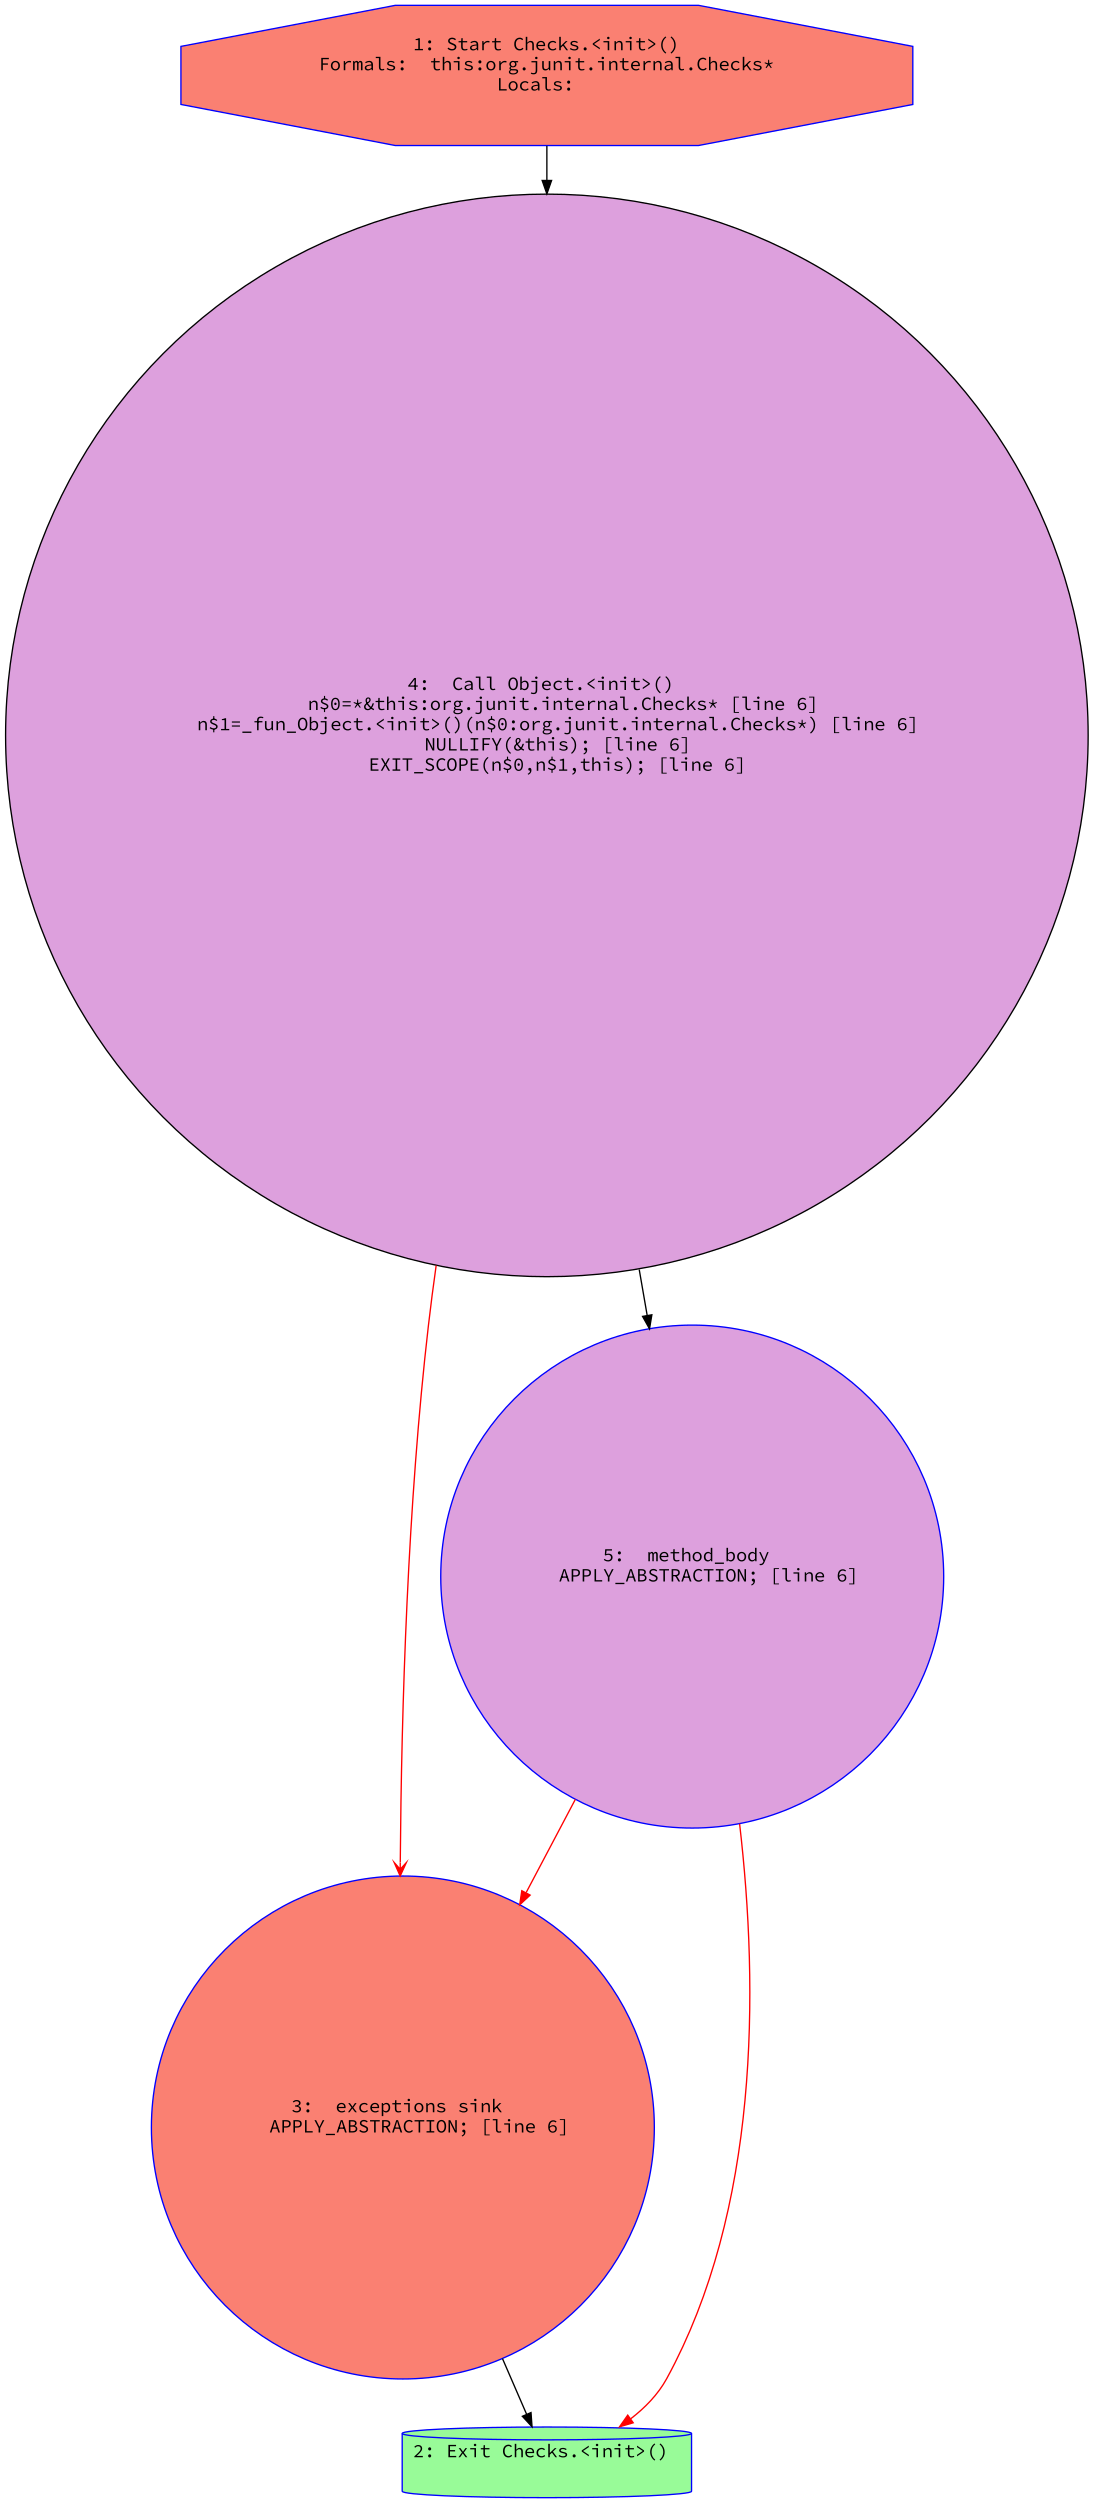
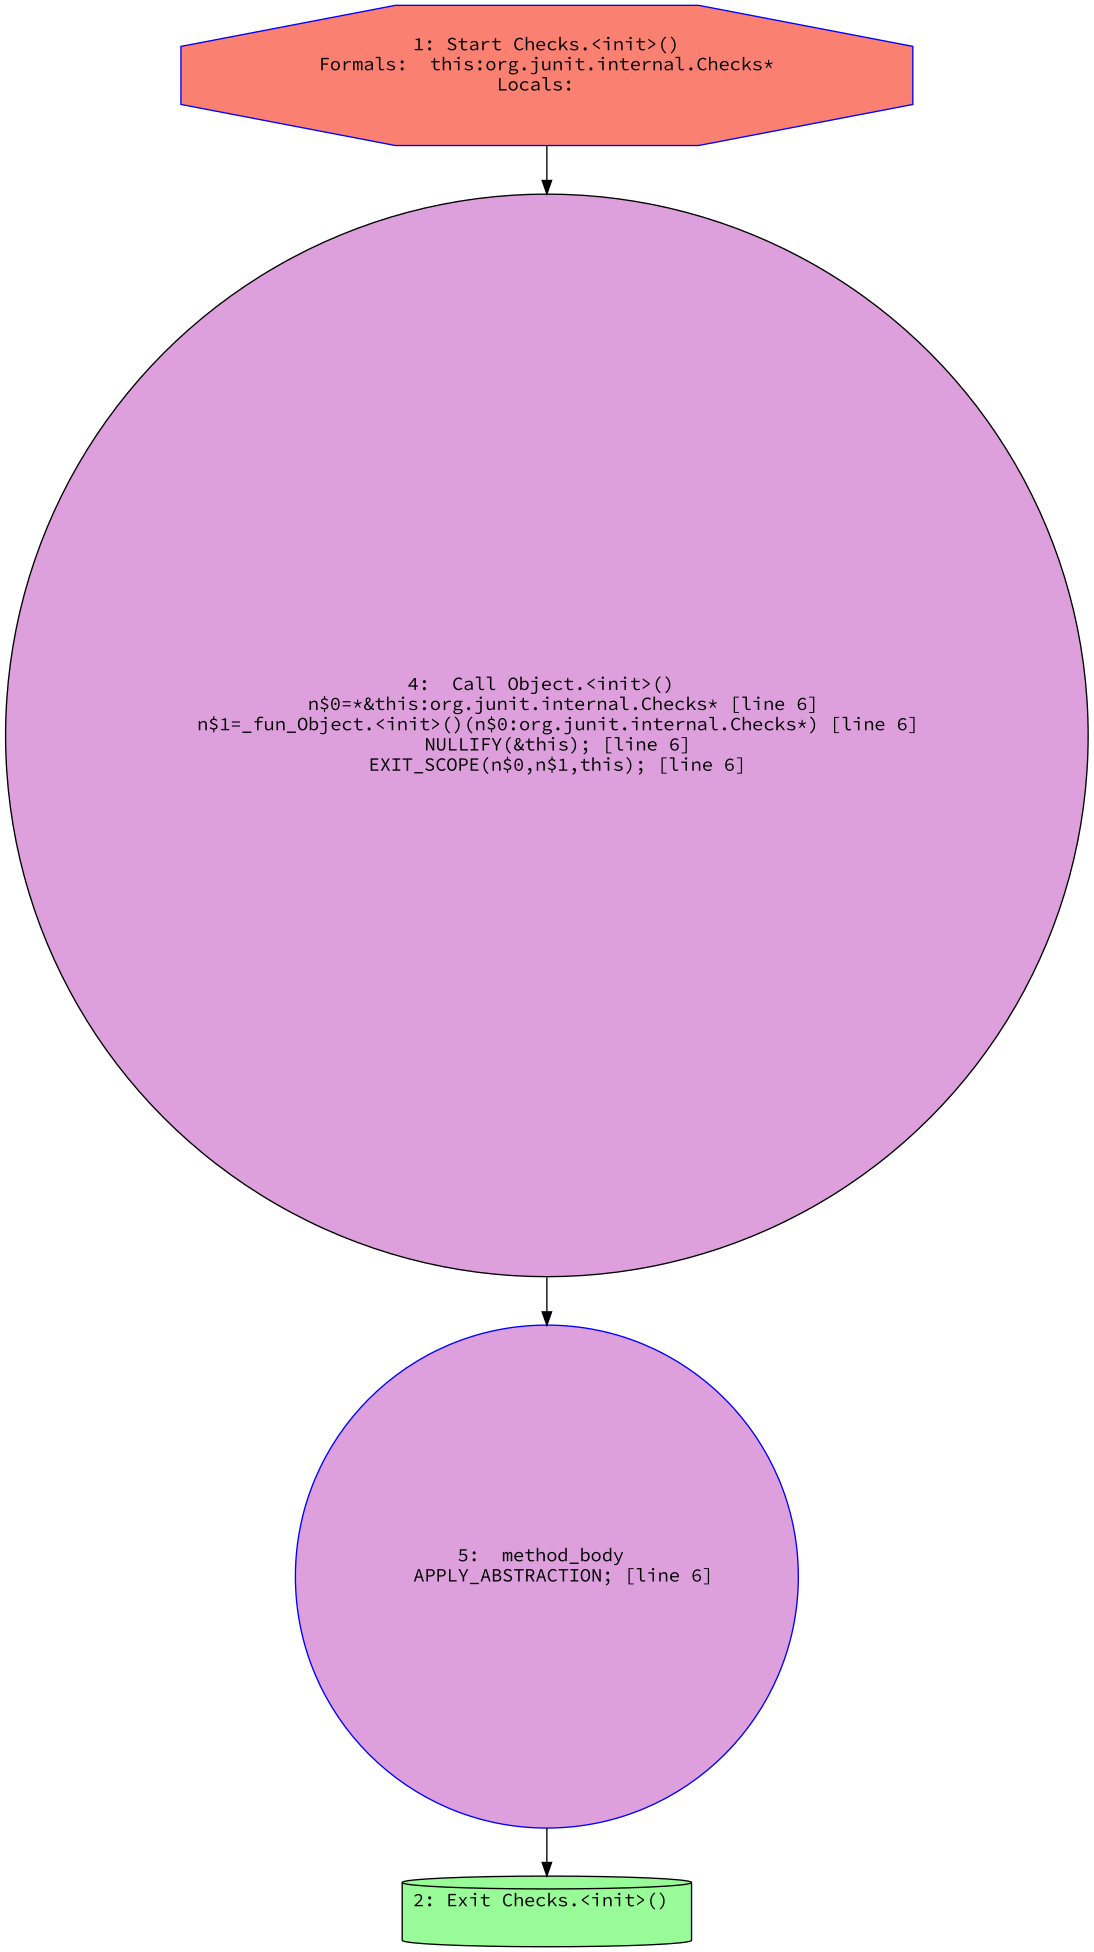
node "3:  exceptions sink APPLY_ABSTRACTION; [line 6]": removed
edge "5:  method_body APPLY_ABSTRACTION; [line 6]" -> "2: Exit Checks.<init>()": color red -> black
node "2: Exit Checks.<init>()": color blue -> black
